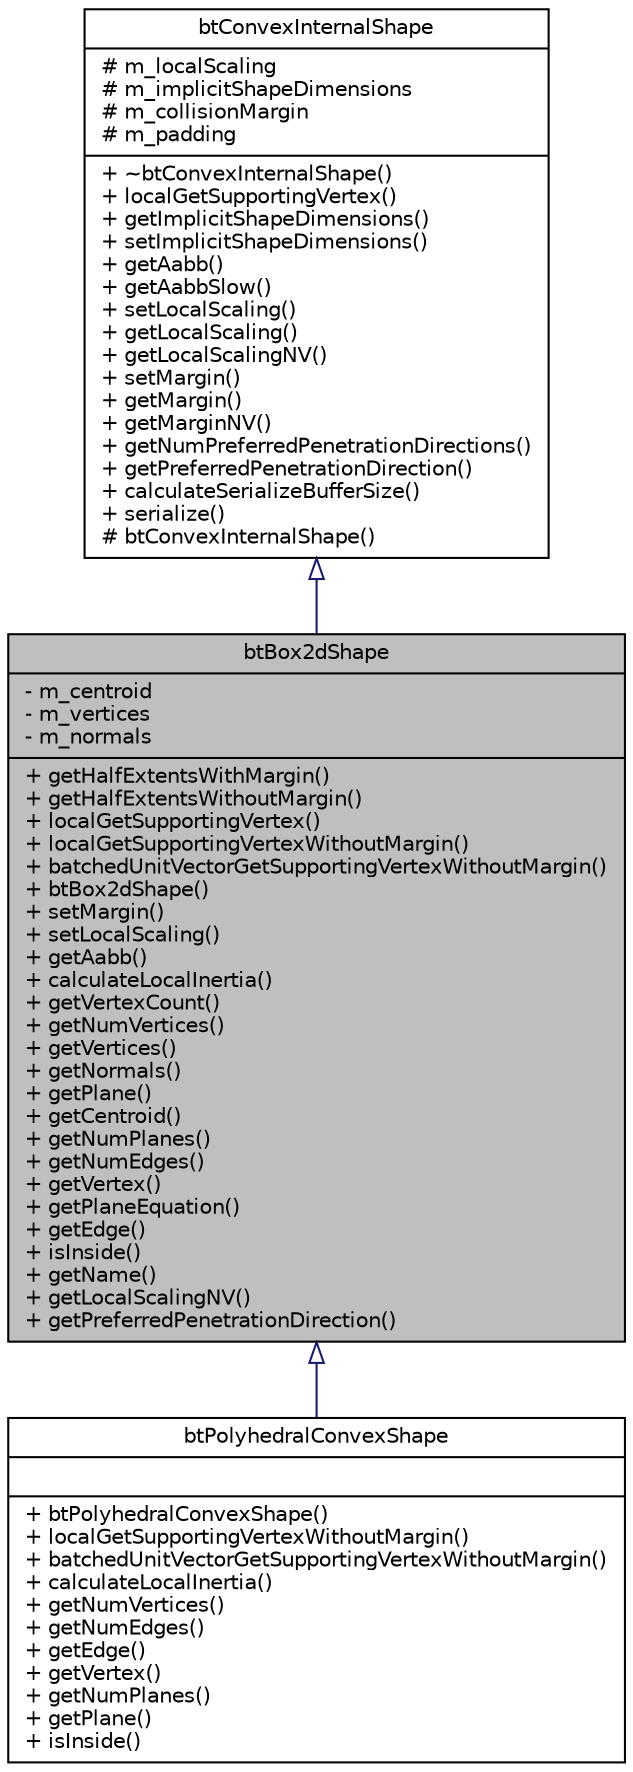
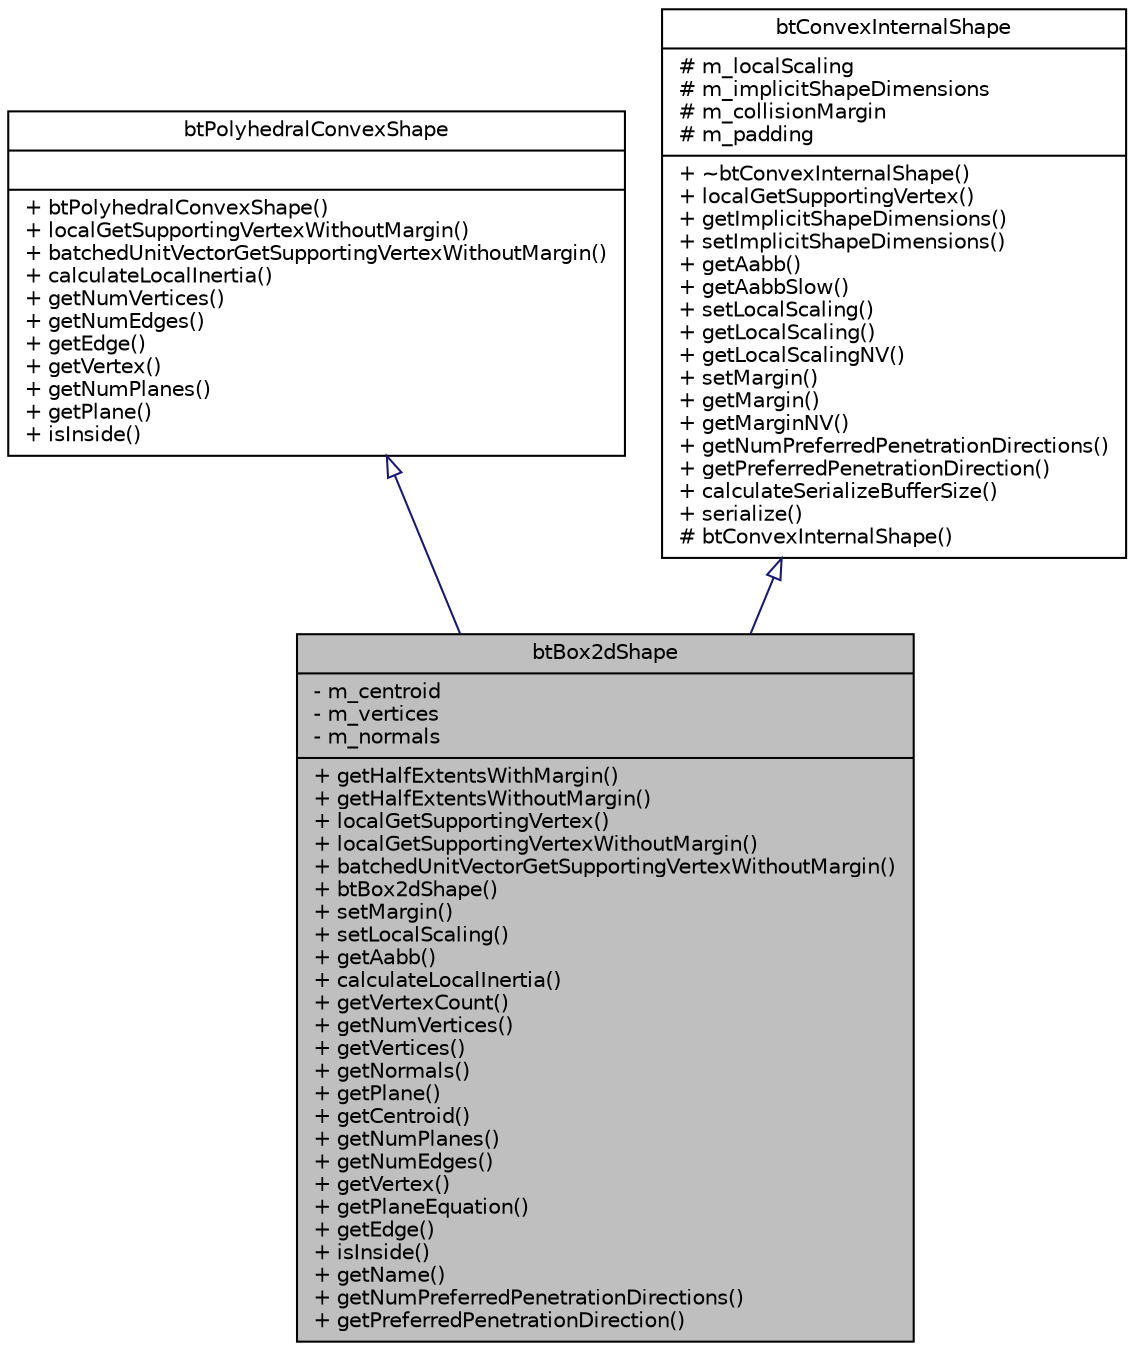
node "btBox2dShape": text "+ getLocalScalingNV()" -> "+ getNumPreferredPenetrationDirections()"
edge "btPolyhedralConvexShape" -> "btBox2dShape": reversed
